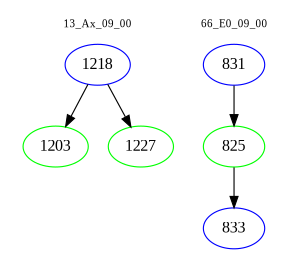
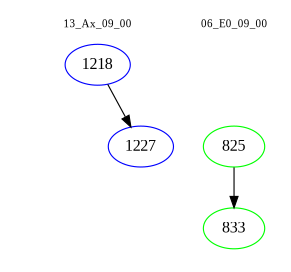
cluster "66_E0_09_00": label "66_E0_09_00" -> "06_E0_09_00"
node "831": removed
node "1203": removed
node "1227": color green -> blue
node "833": color blue -> green
